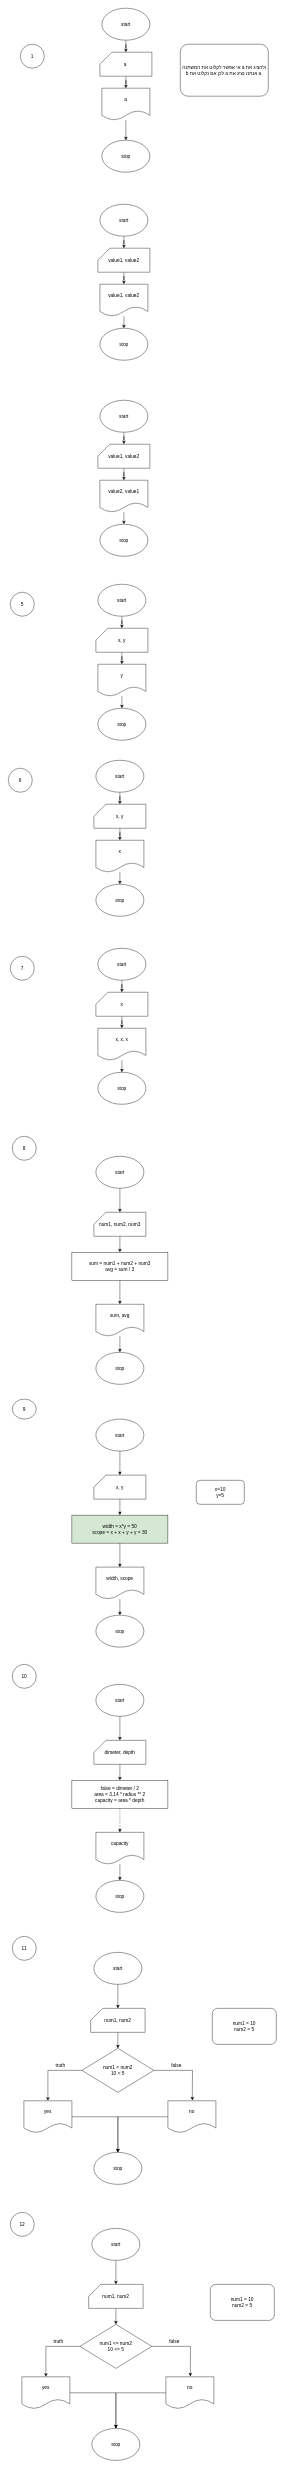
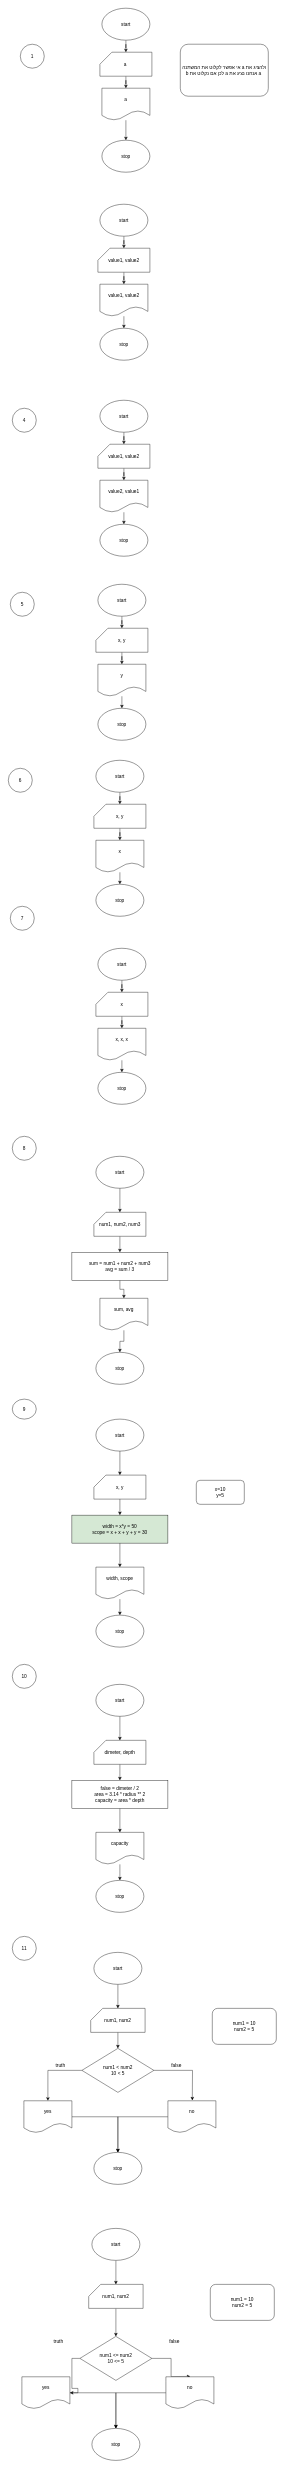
node "4": added
node "7": moved (22, 968) -> (22, 918)
node "sum, avg": moved (120, 1320) -> (124, 1314)
edge "false = dimeter / 2 area = 3.14 * radius ** 2 capacity = area * depth" -> "capacity": style dashed -> solid
node "12": removed
node "num1 <= num2 10 <= 5": moved (116, 2346) -> (116, 2358)
